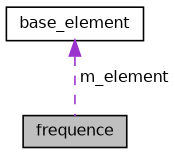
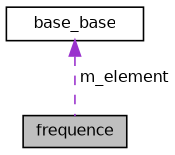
node "base_element": label "base_element" -> "base_base"
